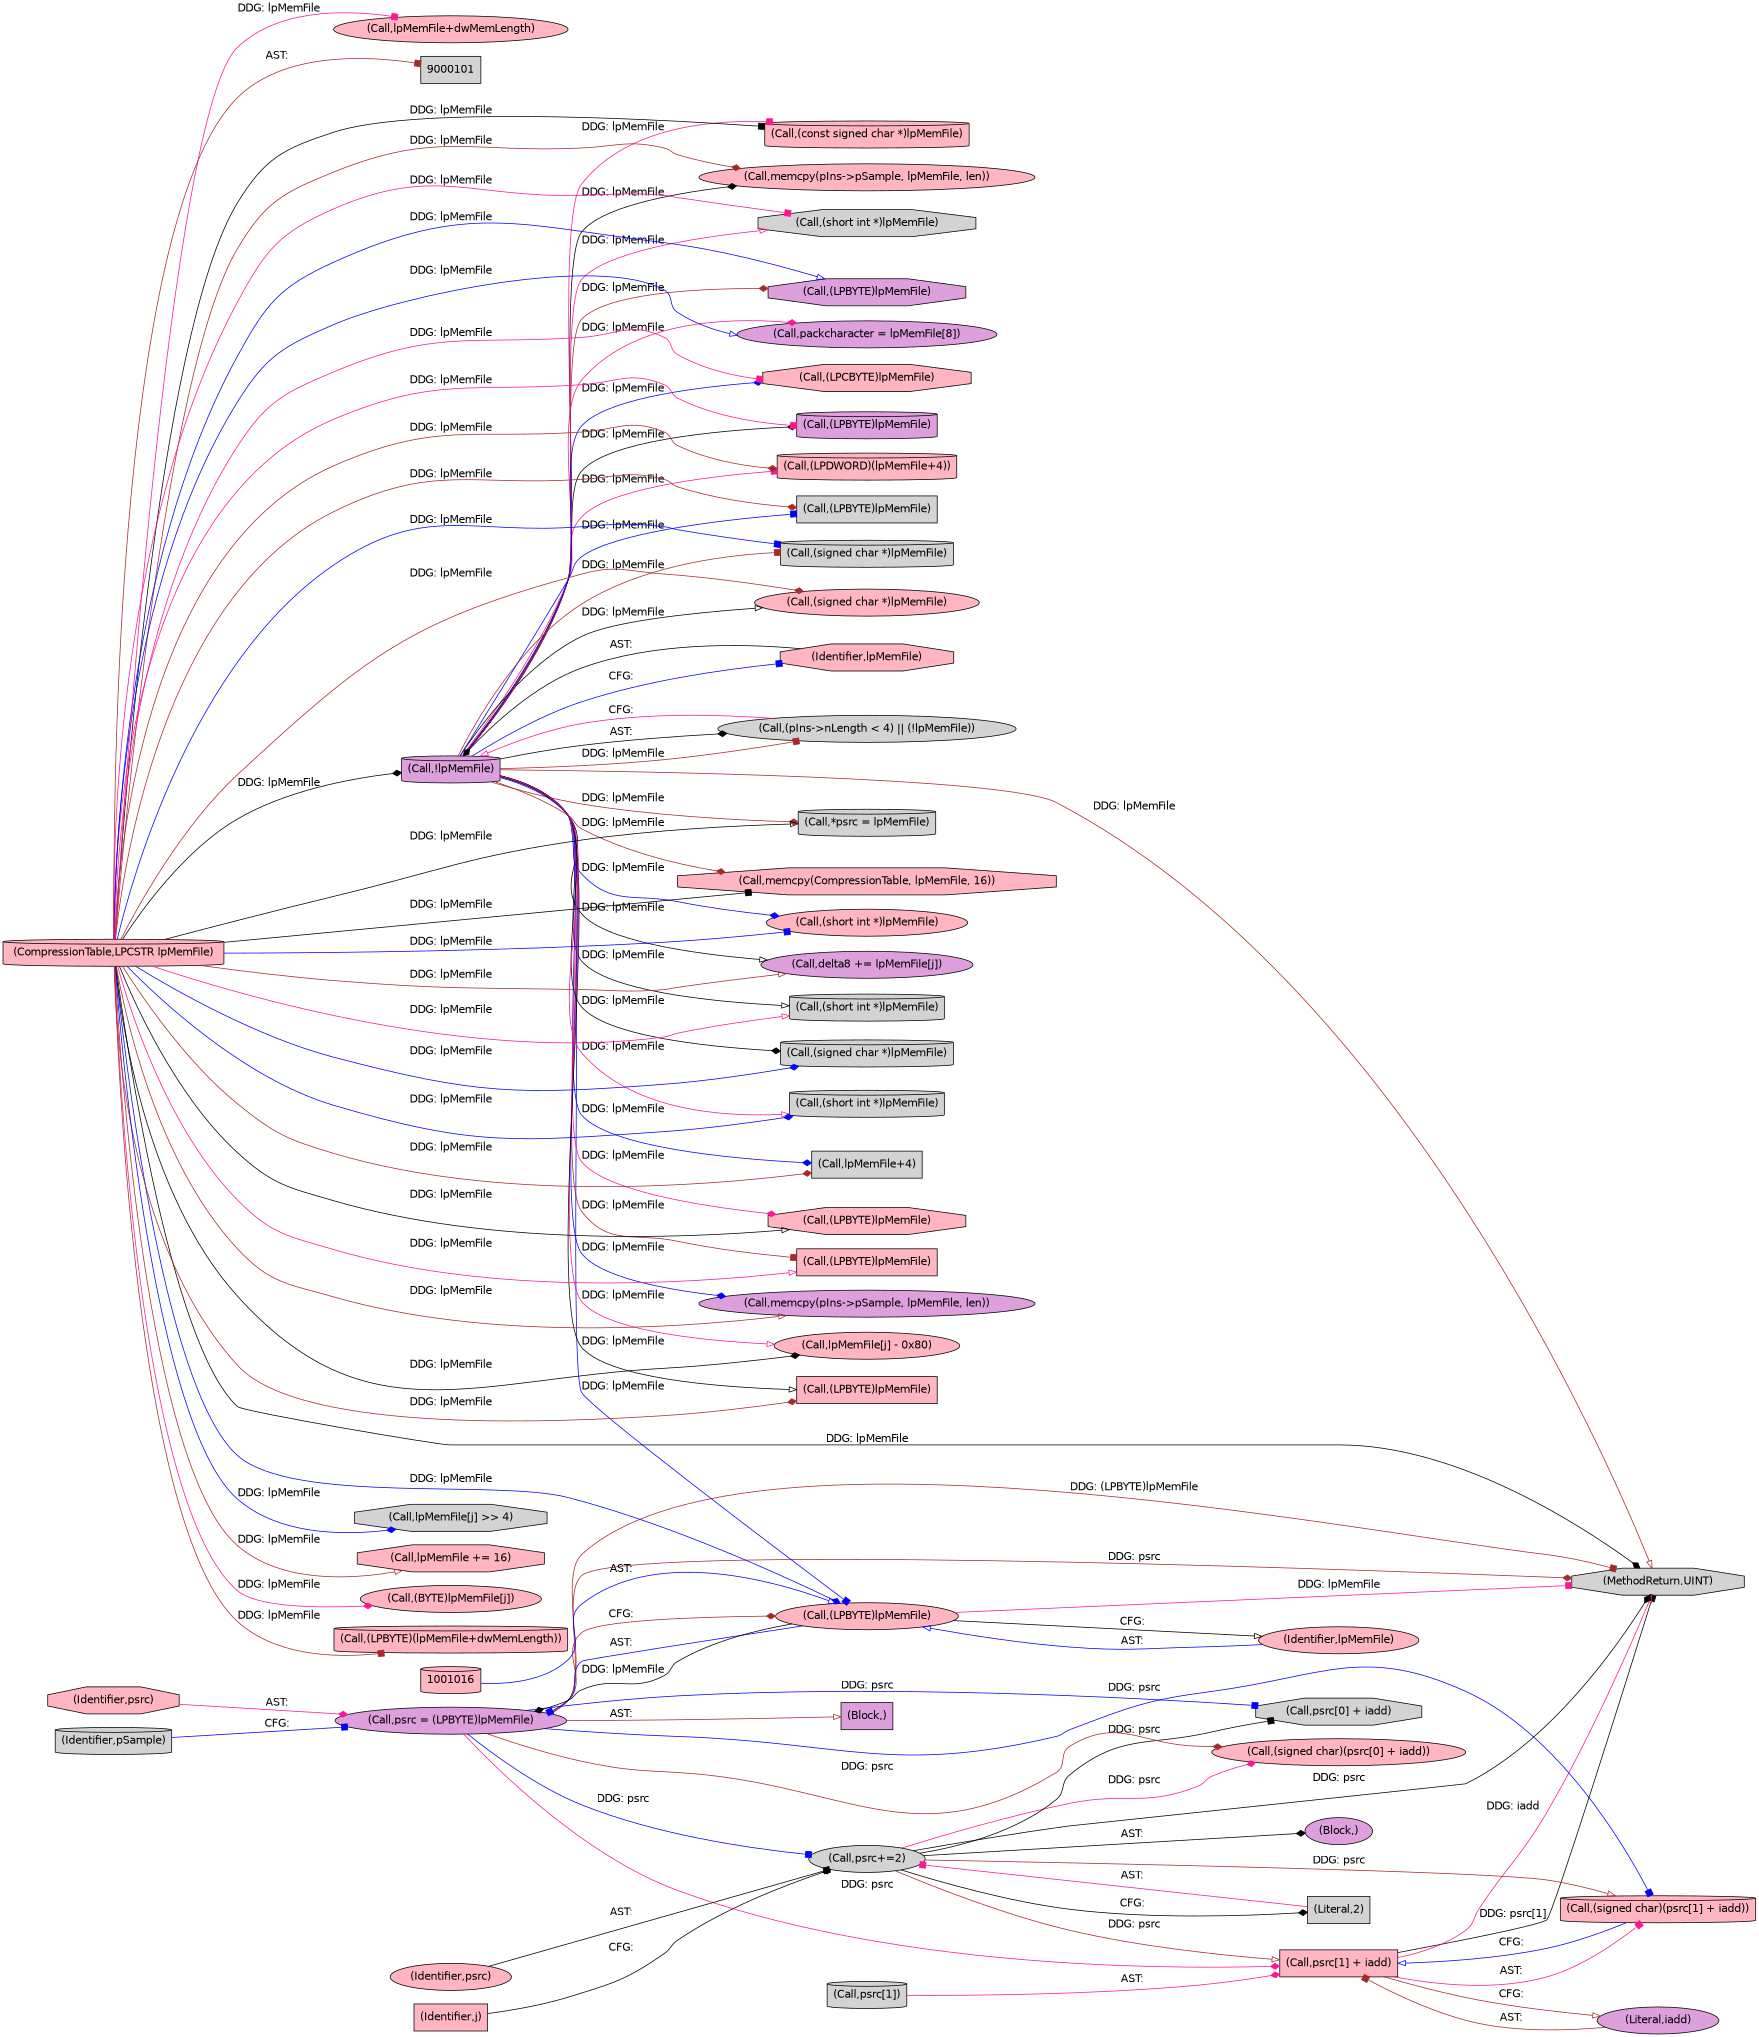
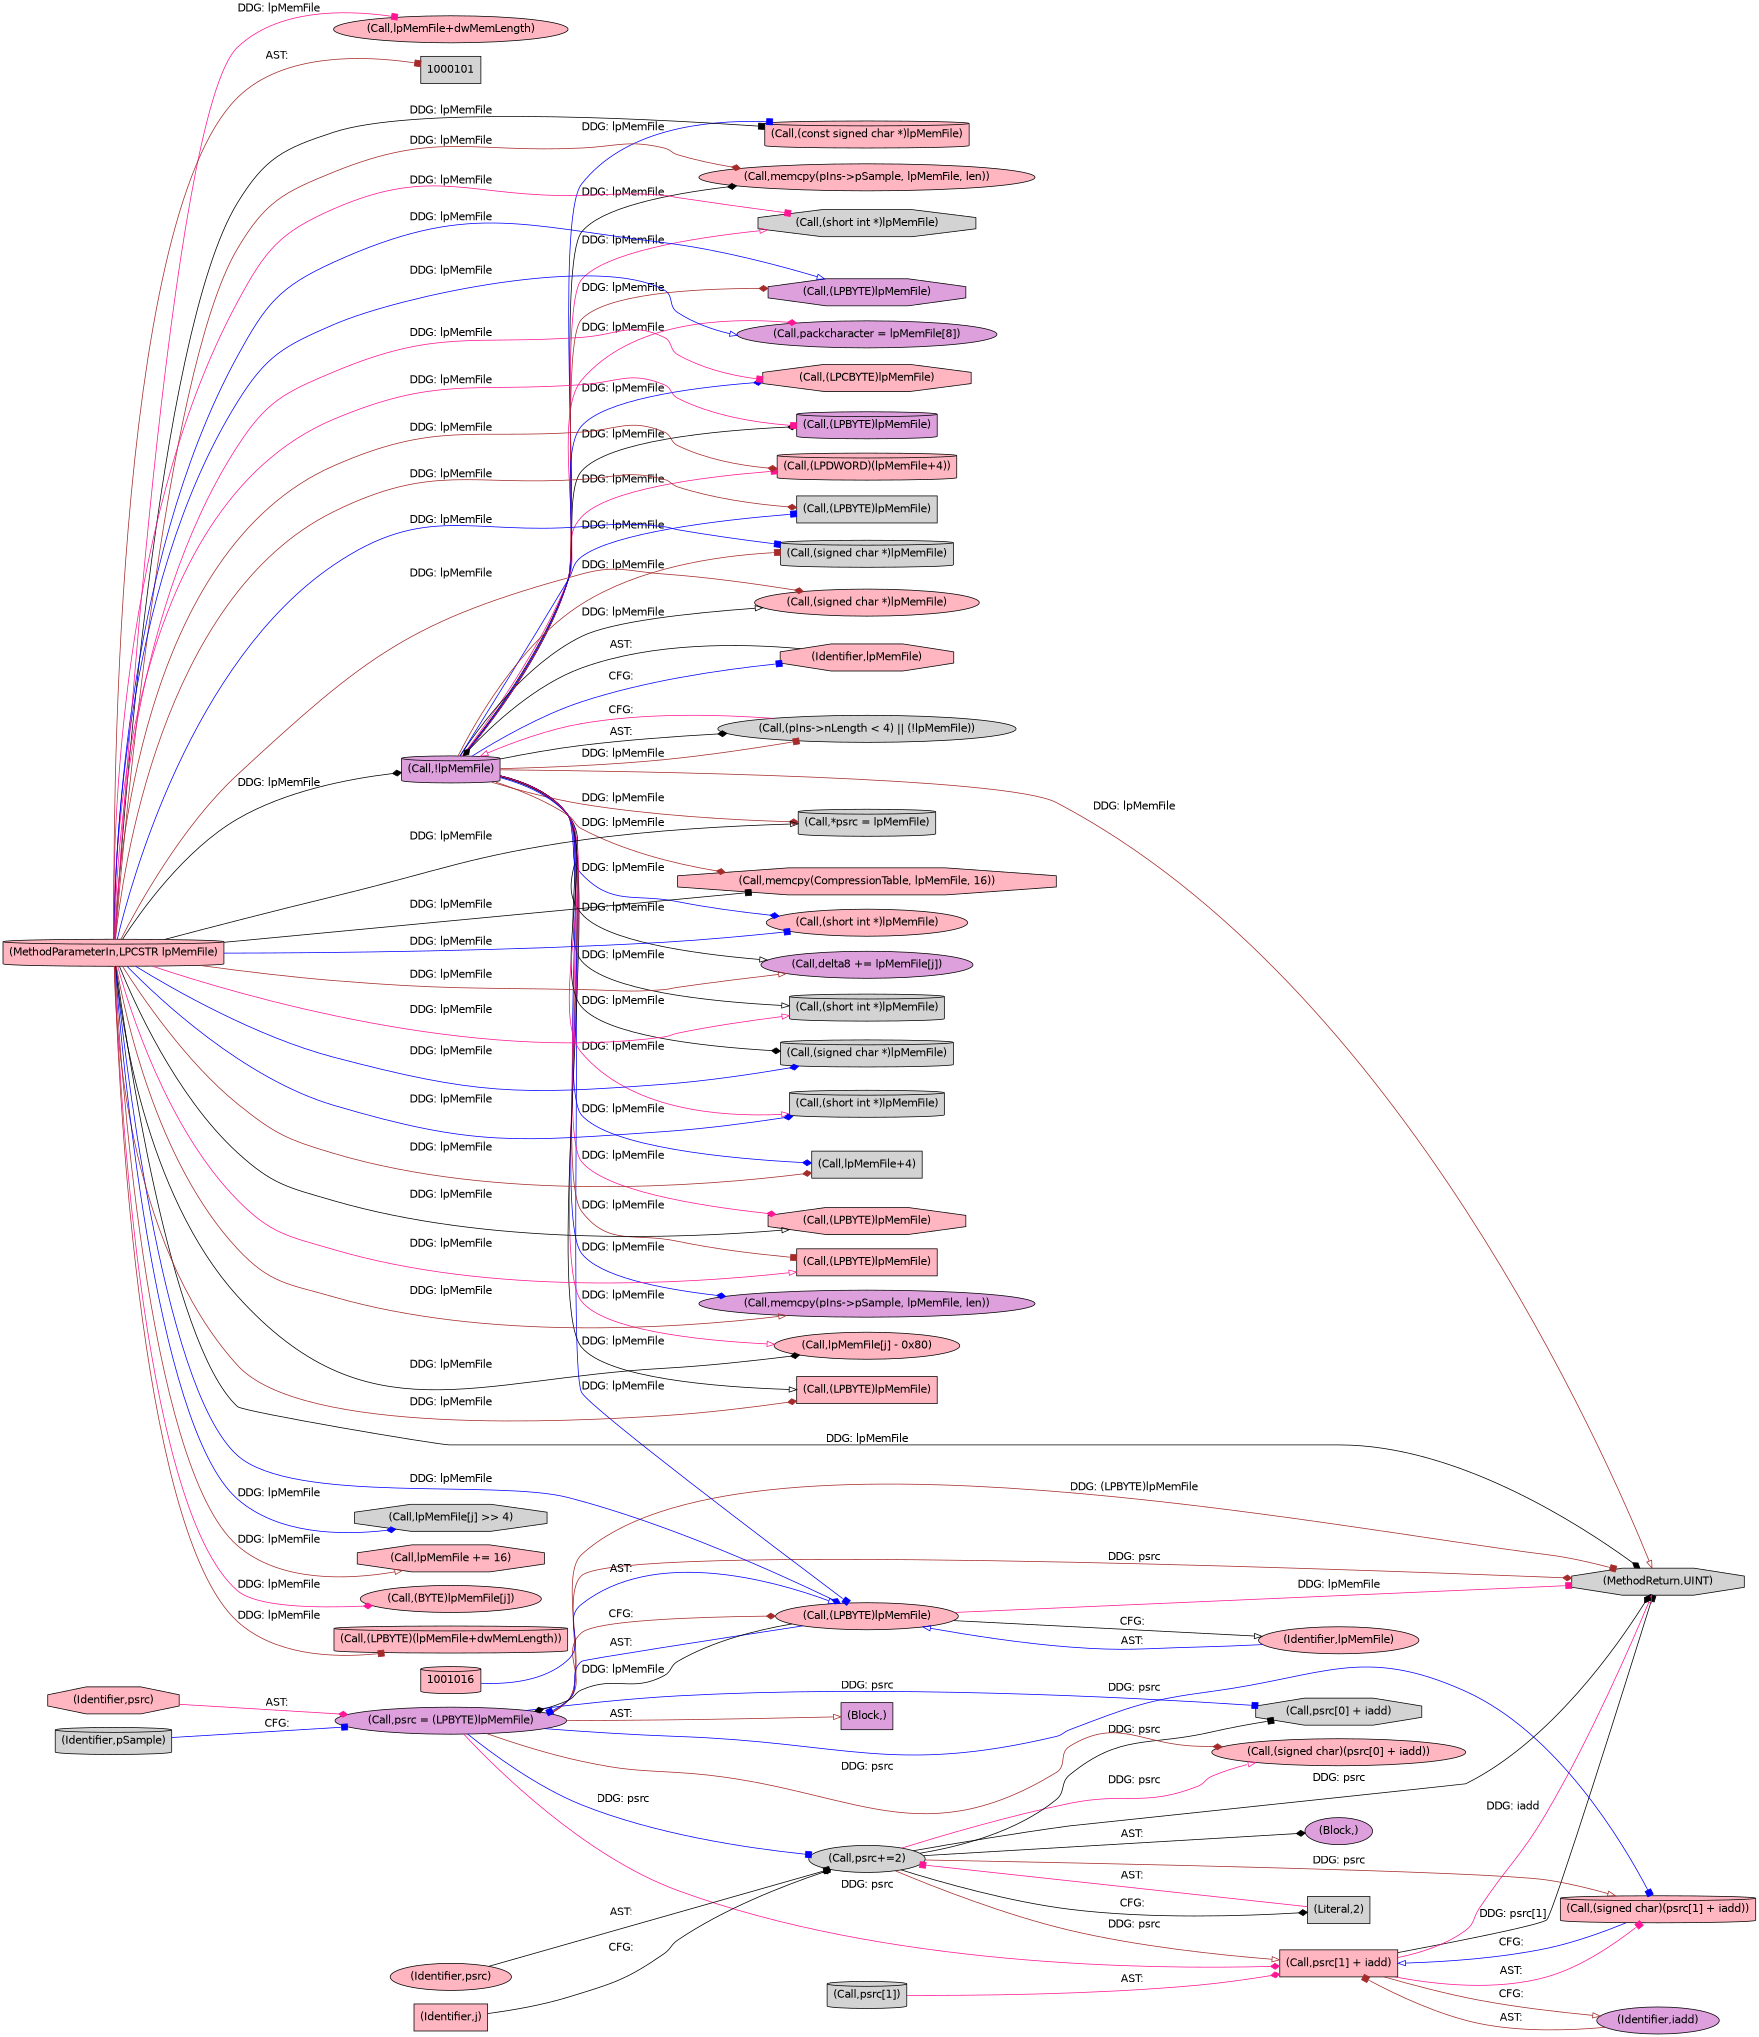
node "9000101": label "9000101" -> "1000101"
edge "(Call,!lpMemFile)" -> "(Call,(const signed char *)lpMemFile)": color deeppink -> blue
node "(CompressionTable,LPCSTR lpMemFile)": label "(CompressionTable,LPCSTR lpMemFile)" -> "(MethodParameterIn,LPCSTR lpMemFile)"
edge "(Call,psrc+=2)" -> "(Call,(signed char)(psrc[0] + iadd))": arrowhead diamond -> onormal
node "(Literal,iadd)": label "(Literal,iadd)" -> "(Identifier,iadd)"
